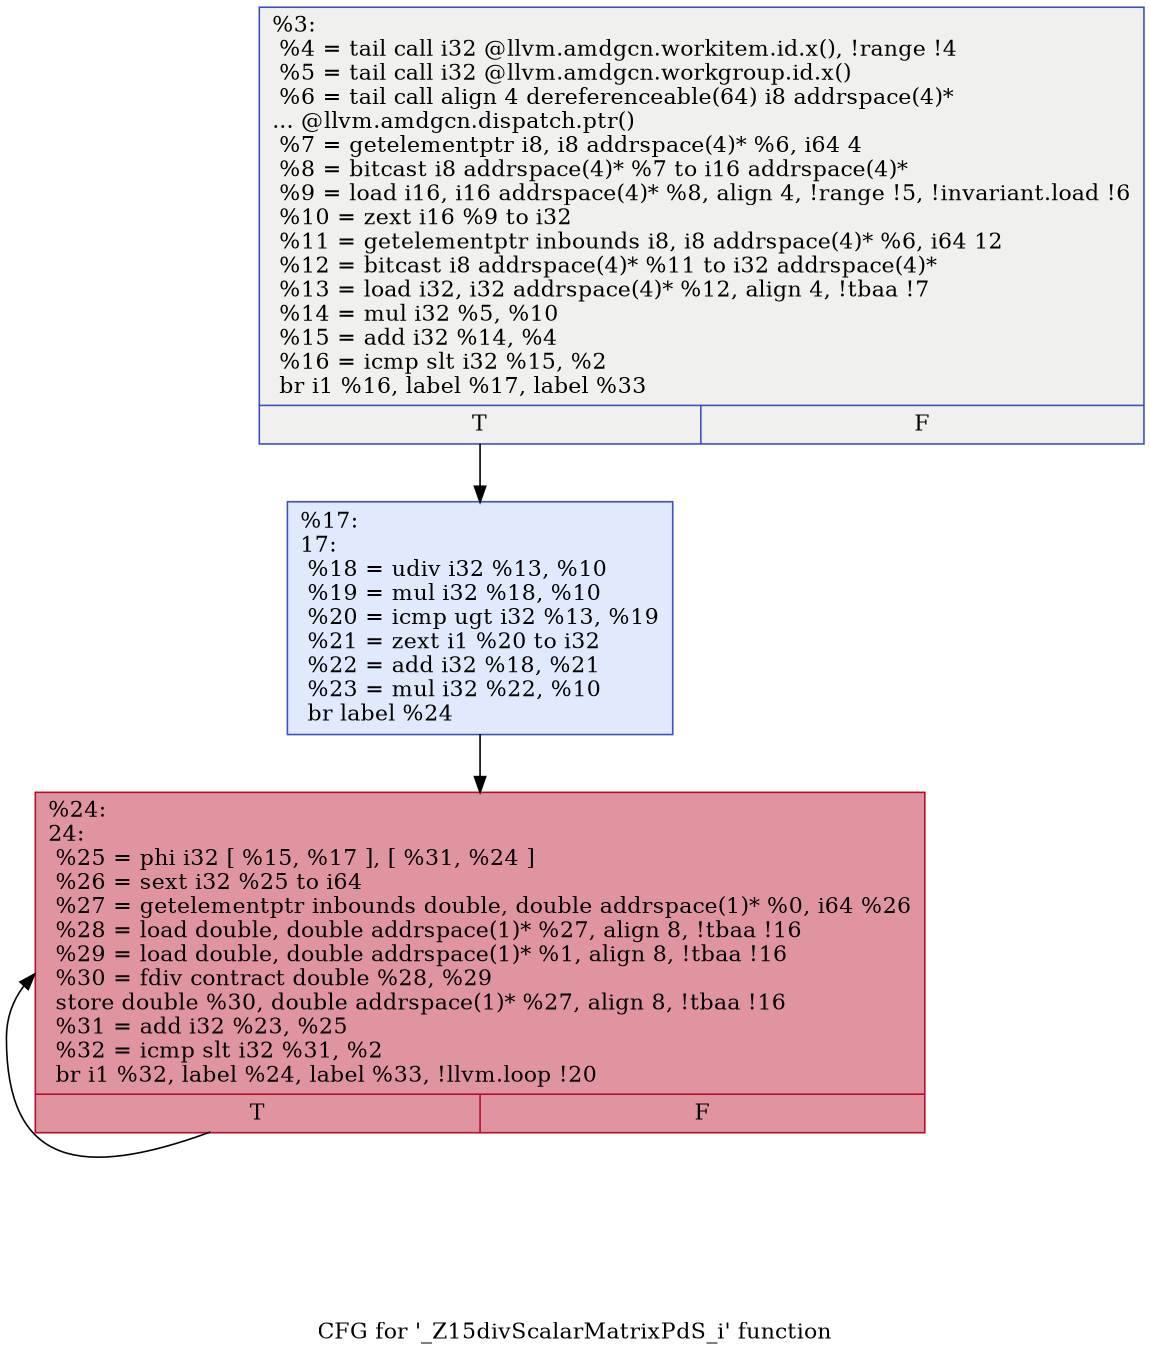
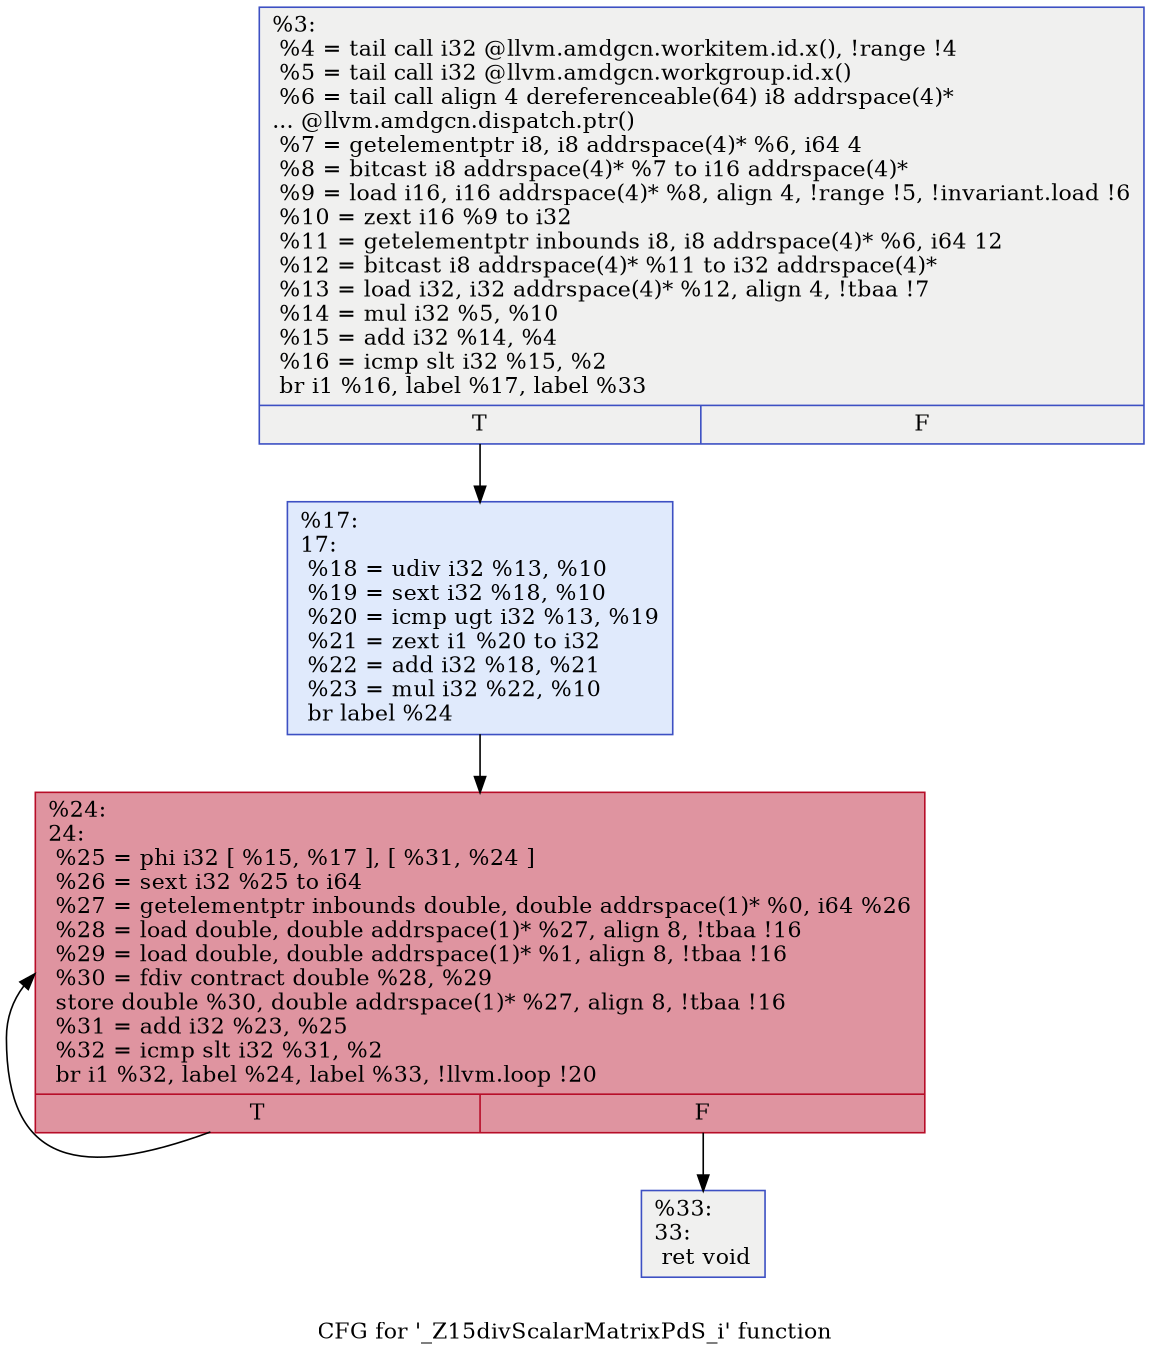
node "%17:": text "%19 = mul i32 %18, %10" -> "%19 = sext i32 %18, %10"
node "%33:": added
